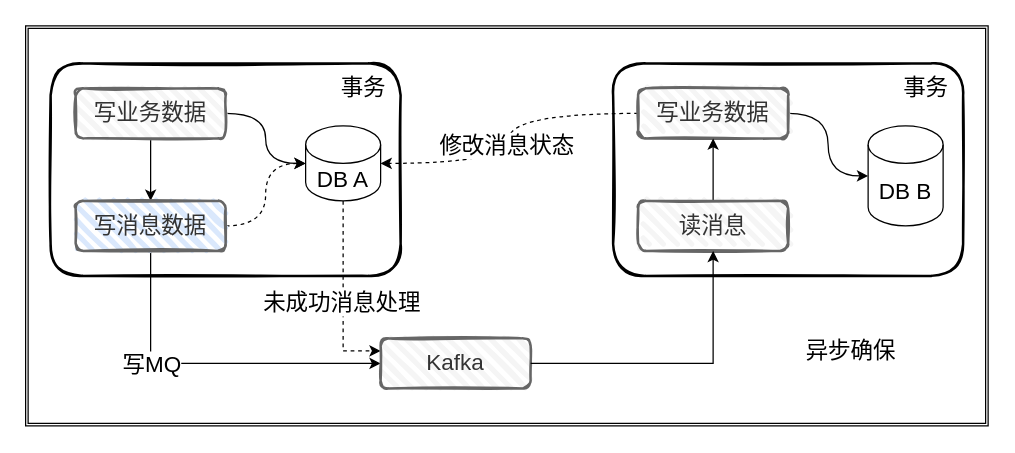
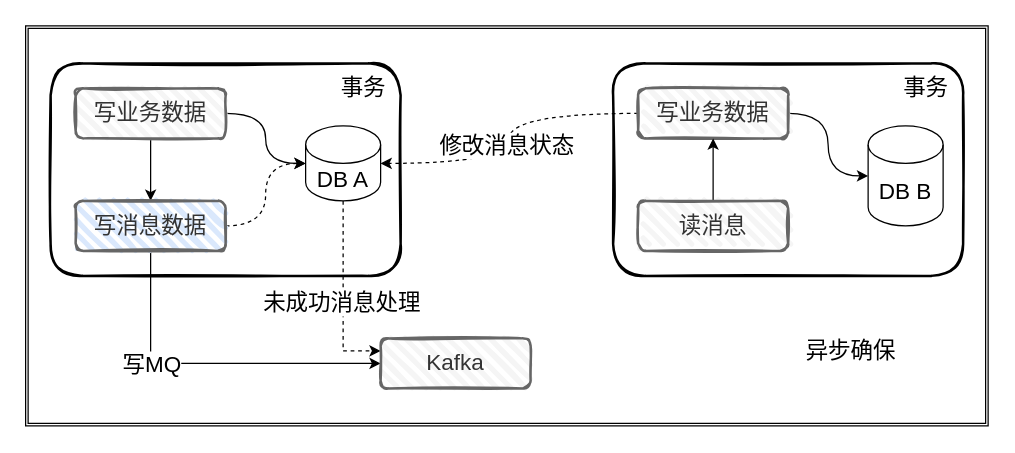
edge "Kafka" -> "读消息": removed
